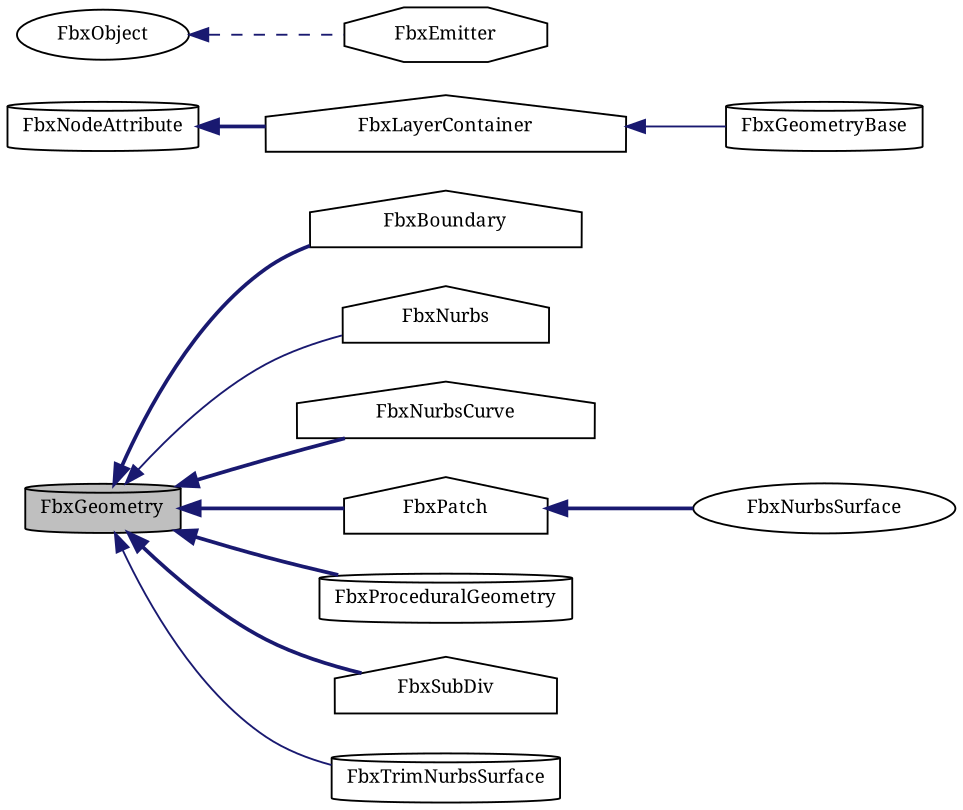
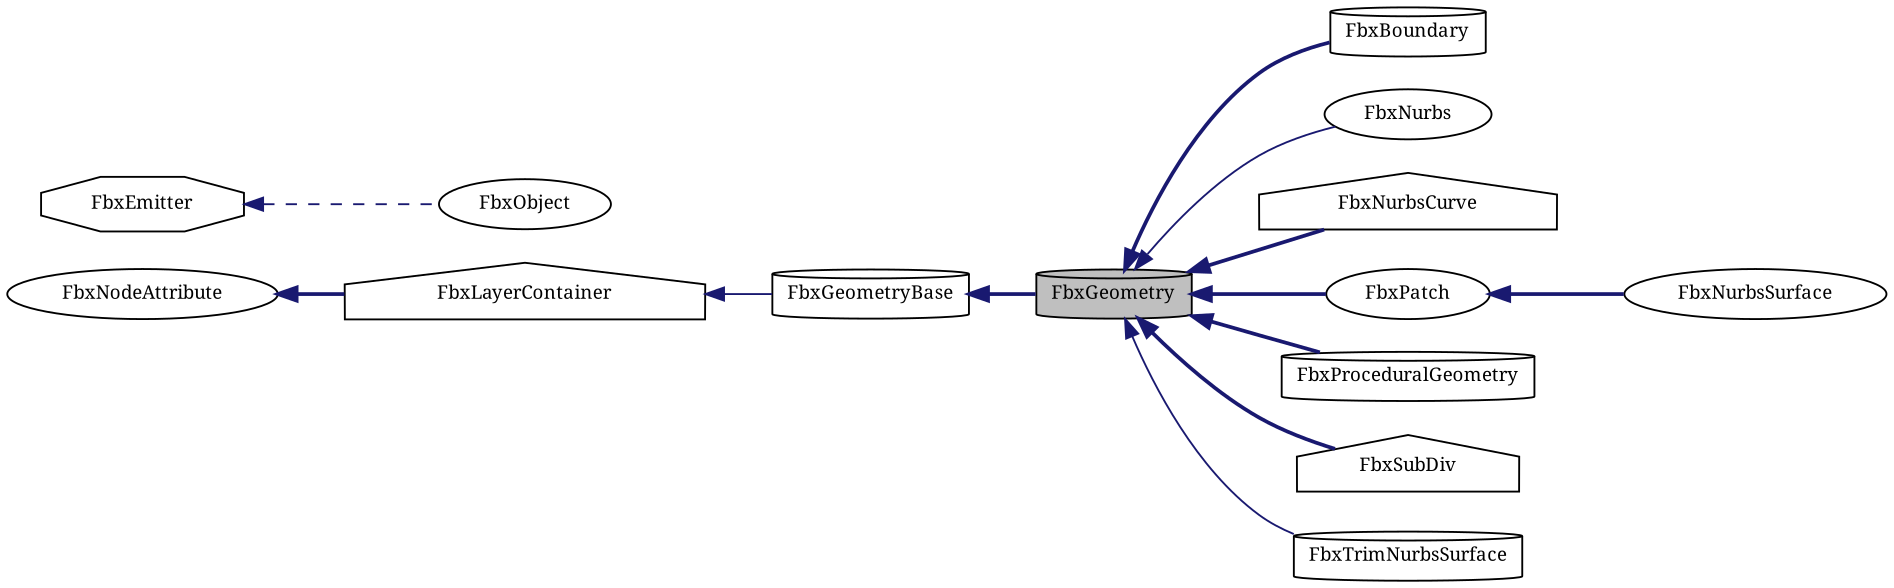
edge "FbxEmitter" -> "FbxObject": reversed
node "FbxNodeAttribute": shape cylinder -> ellipse
node "FbxBoundary": shape house -> cylinder
edge "FbxGeometry" -> "FbxGeometryBase": added
node "FbxNurbs": shape house -> ellipse
node "FbxPatch": shape house -> ellipse
